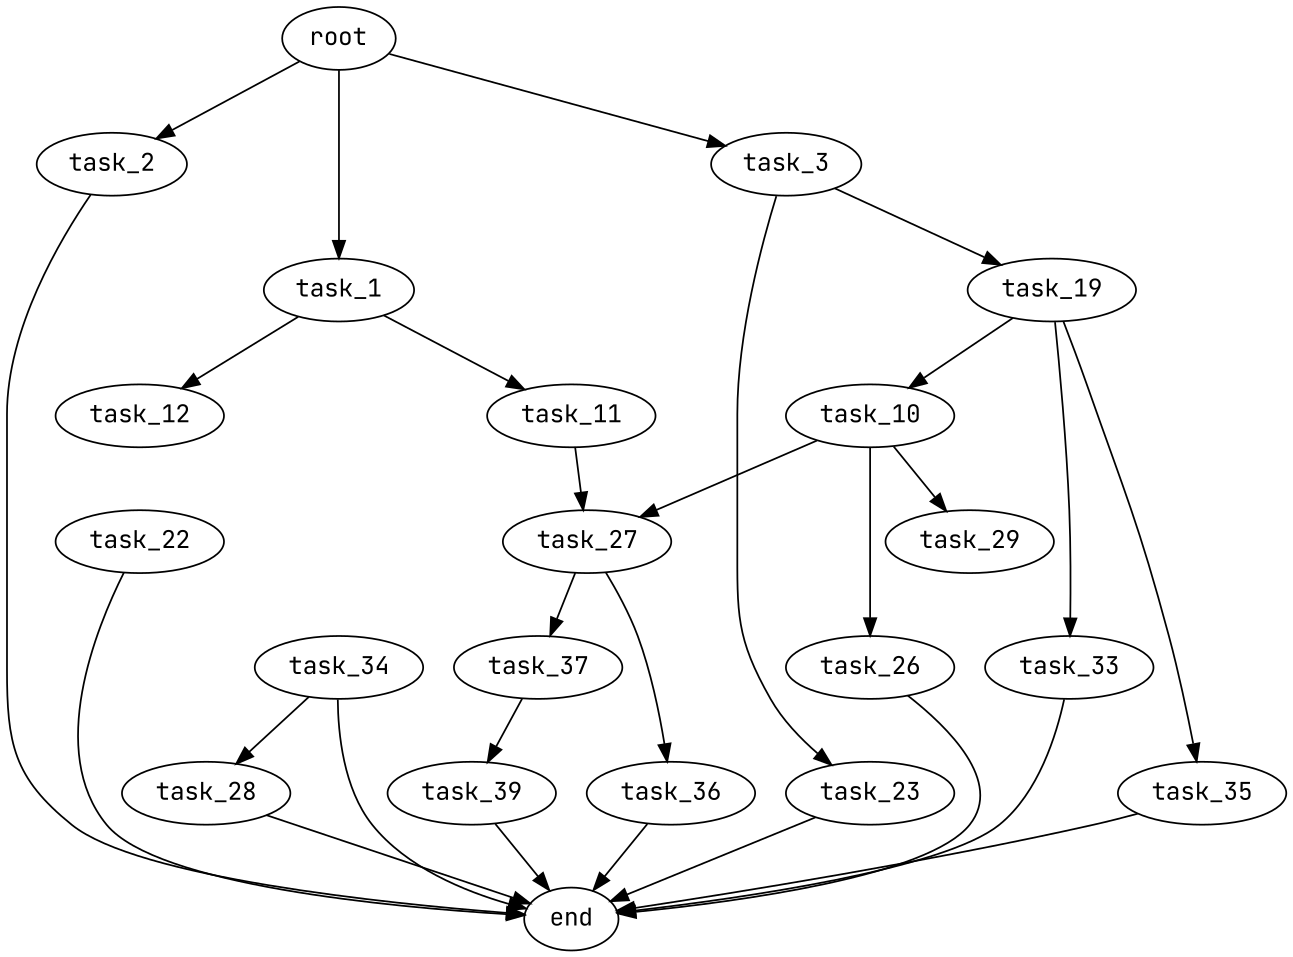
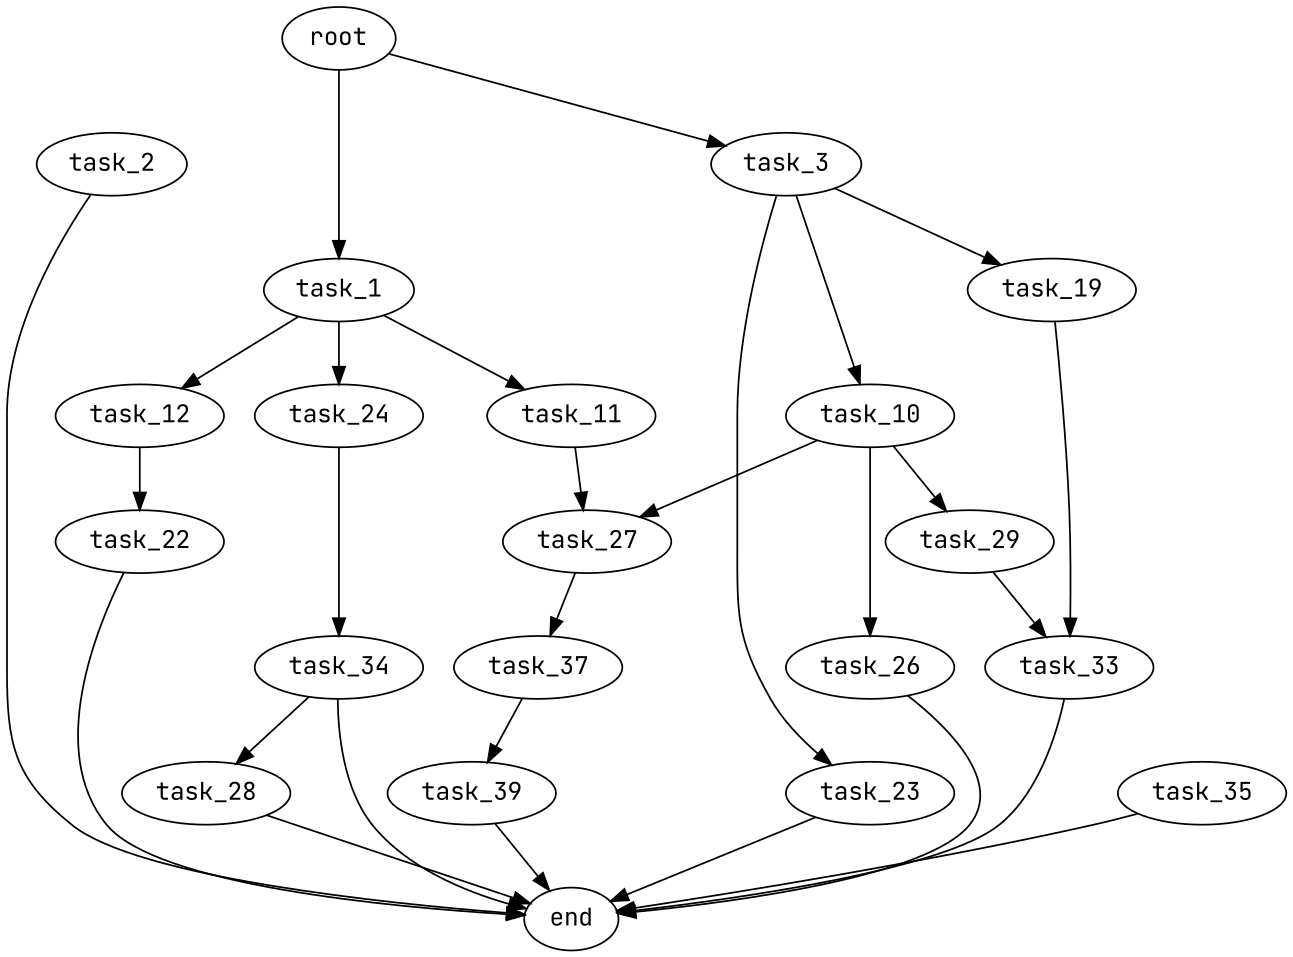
edge "root" -> "task_2": removed
edge "task_19" -> "task_10": now "task_3" -> "task_10"
node "task_24": added
edge "task_12" -> "task_22": added
edge "task_19" -> "task_35": removed
edge "task_29" -> "task_33": added
node "task_36": removed
